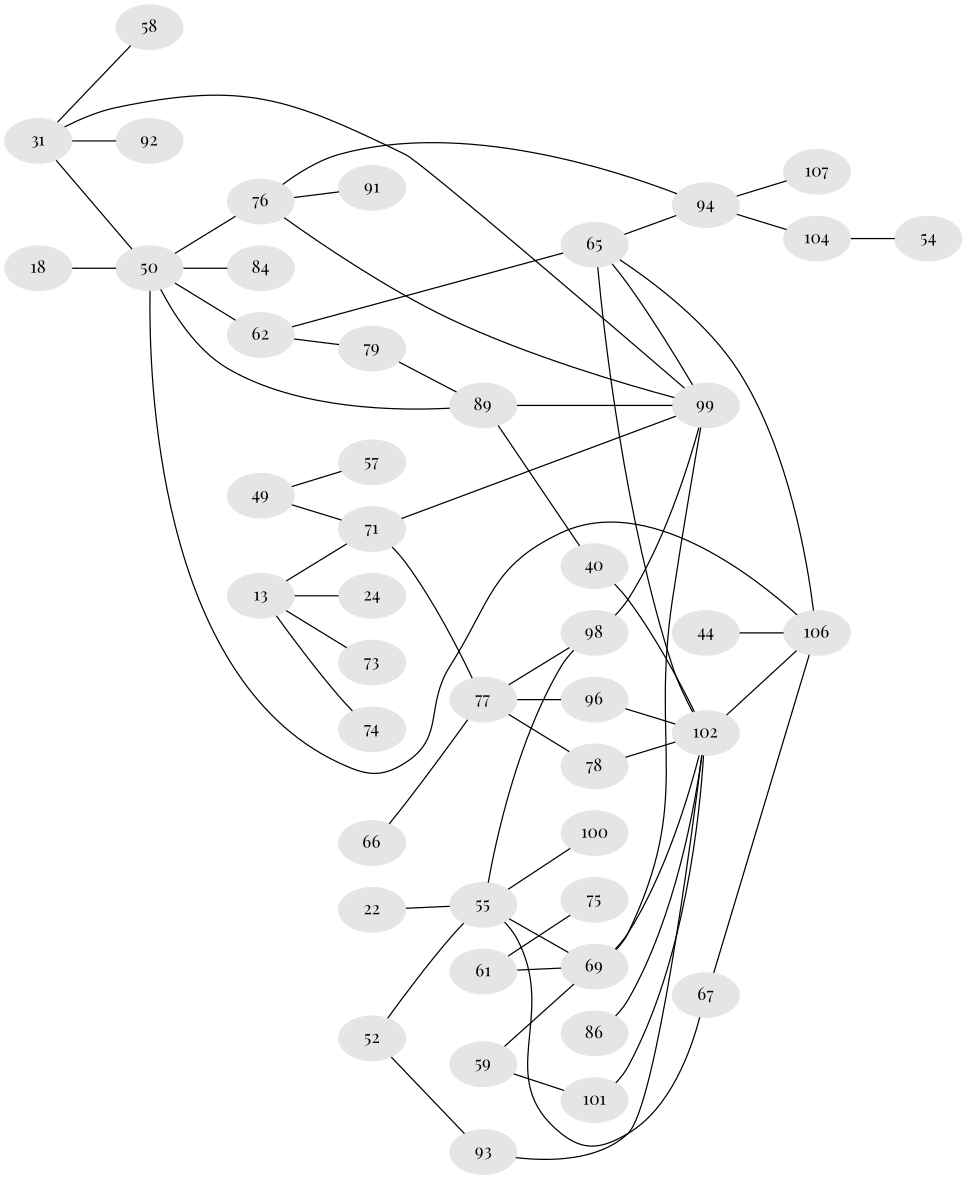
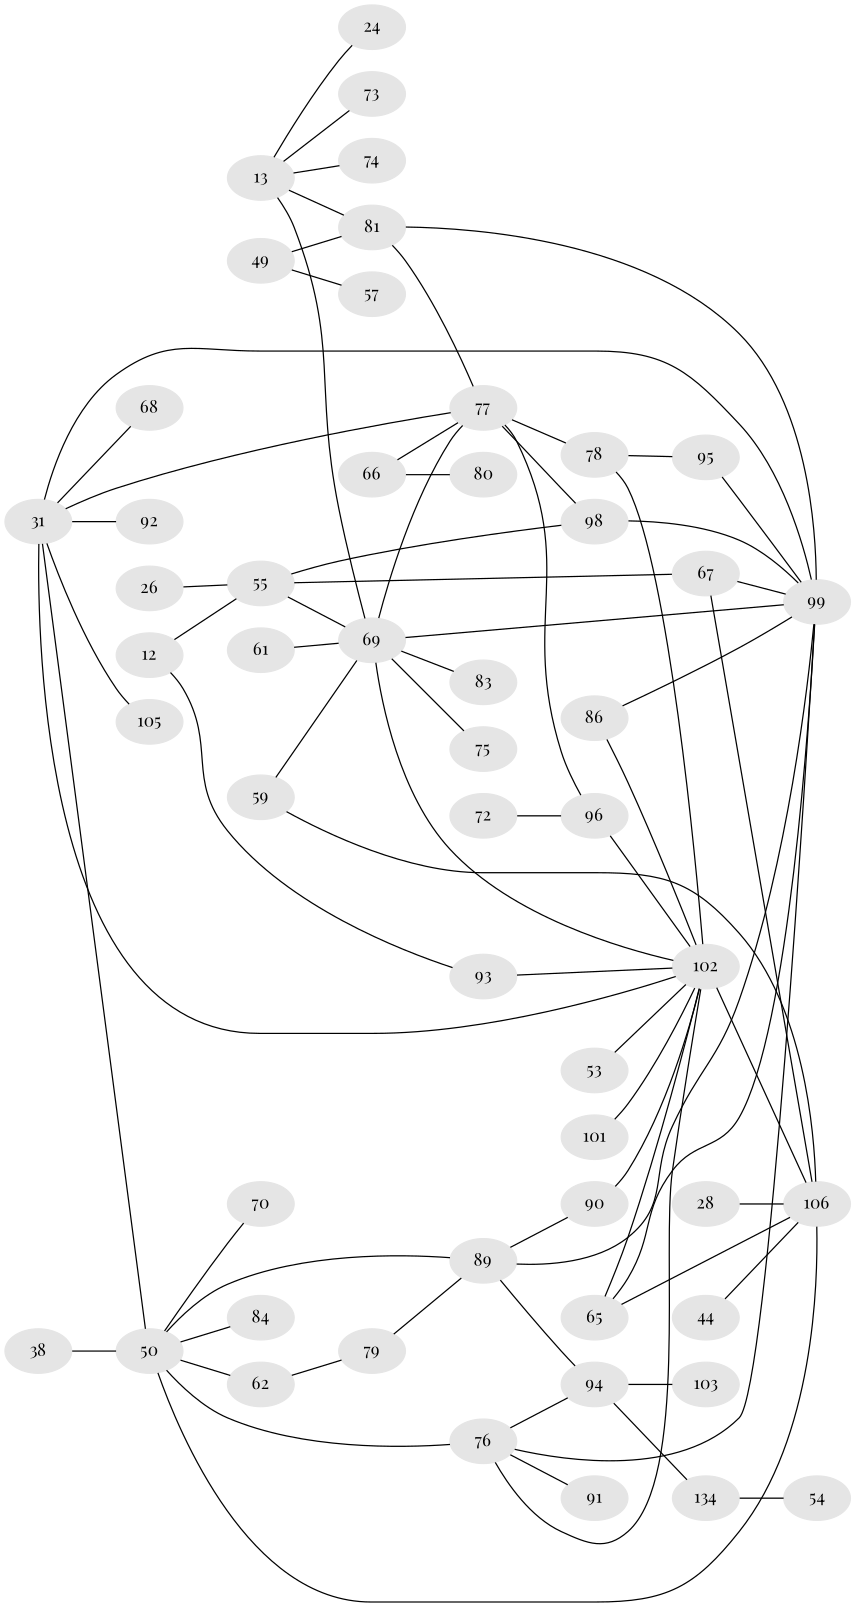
node "58": label "58" -> "68"
node "107": label "107" -> "103"
edge "94" -- "65": now "94" -- "89"
node "104": label "104" -> "134"
node "18": label "18" -> "38"
edge "65" -- "62": removed
edge "13" -- "69": added
edge "77" -- "31": added
node "95": added
node "80": added
edge "77" -- "69": added
node "71": label "71" -> "81"
node "40": label "40" -> "90"
edge "67" -- "99": added
edge "99" -- "86": added
node "83": added
node "105": added
node "72": added
node "100": removed
node "22": label "22" -> "26"
edge "75" -- "61": now "75" -- "69"
edge "31" -- "102": added
node "52": label "52" -> "12"
node "53": added
edge "59" -- "101": now "59" -- "106"
node "70": added
node "28": added
edge "102" -- "76": added
